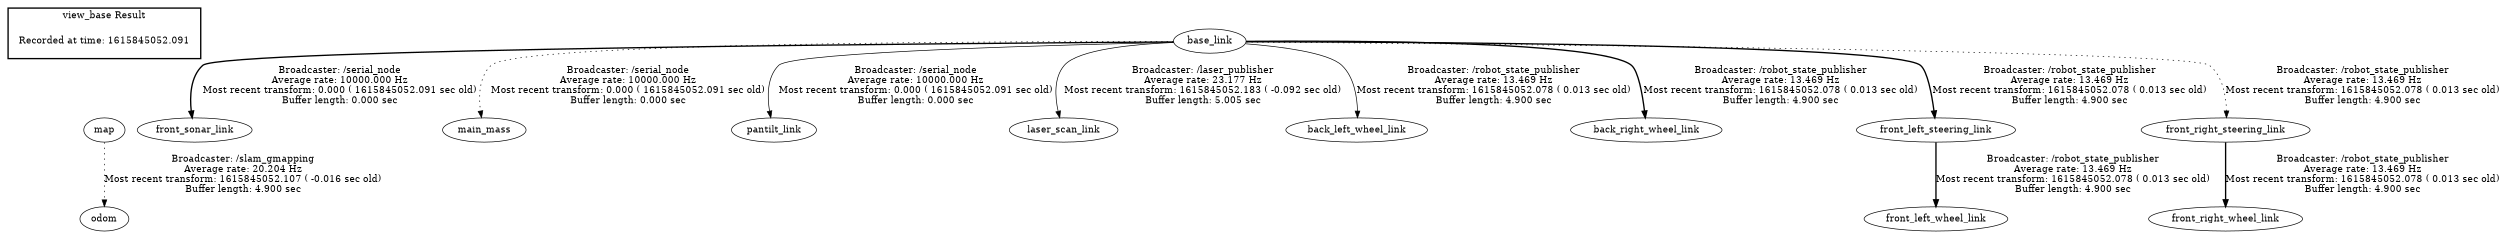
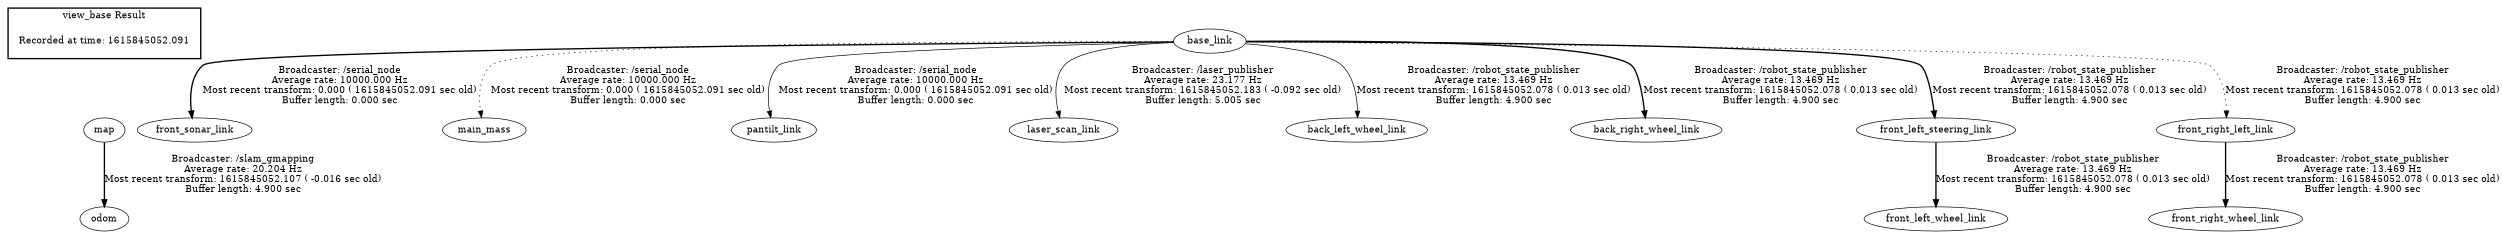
node "front_right_steering_link": label "front_right_steering_link" -> "front_right_left_link"
edge "map" -> "odom": style dotted -> bold
